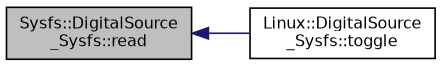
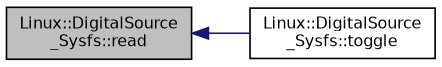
node "Sysfs::DigitalSource _Sysfs::read": label "Sysfs::DigitalSource _Sysfs::read" -> "Linux::DigitalSource _Sysfs::read"
